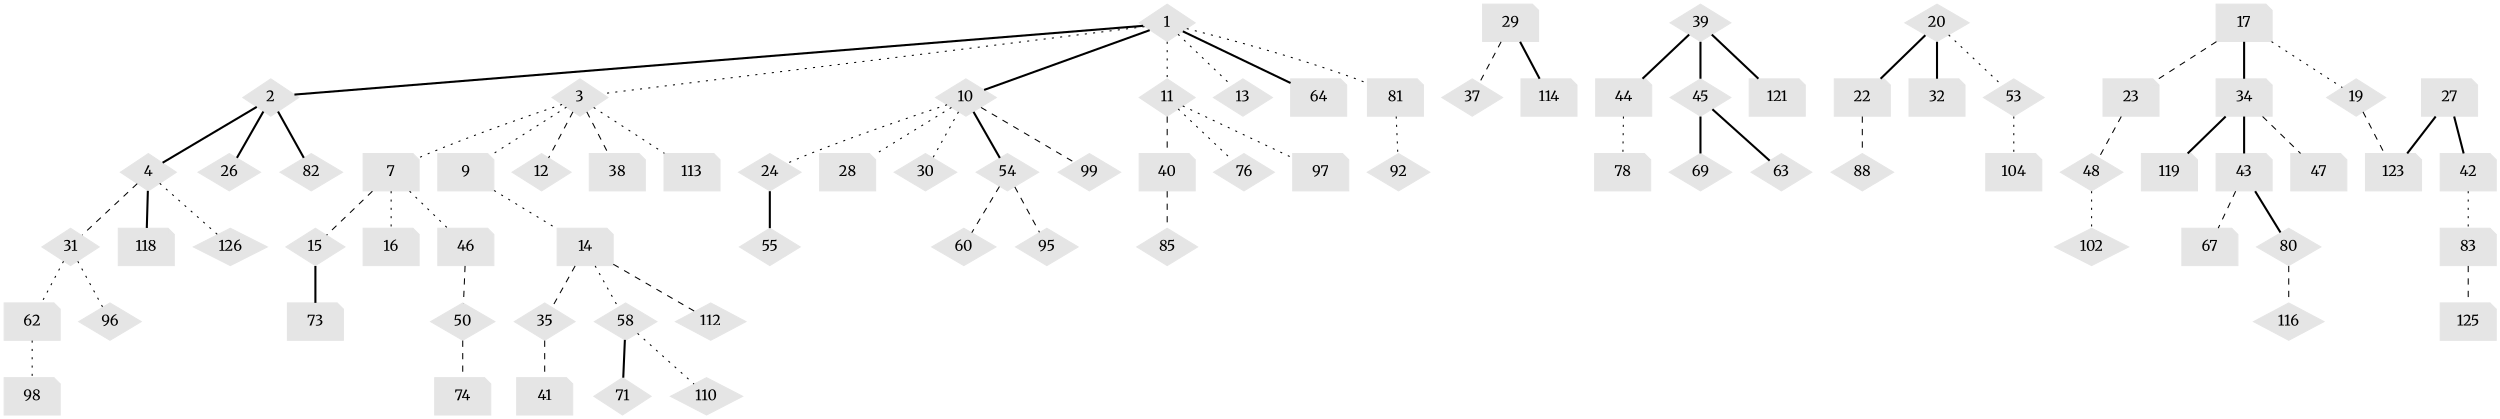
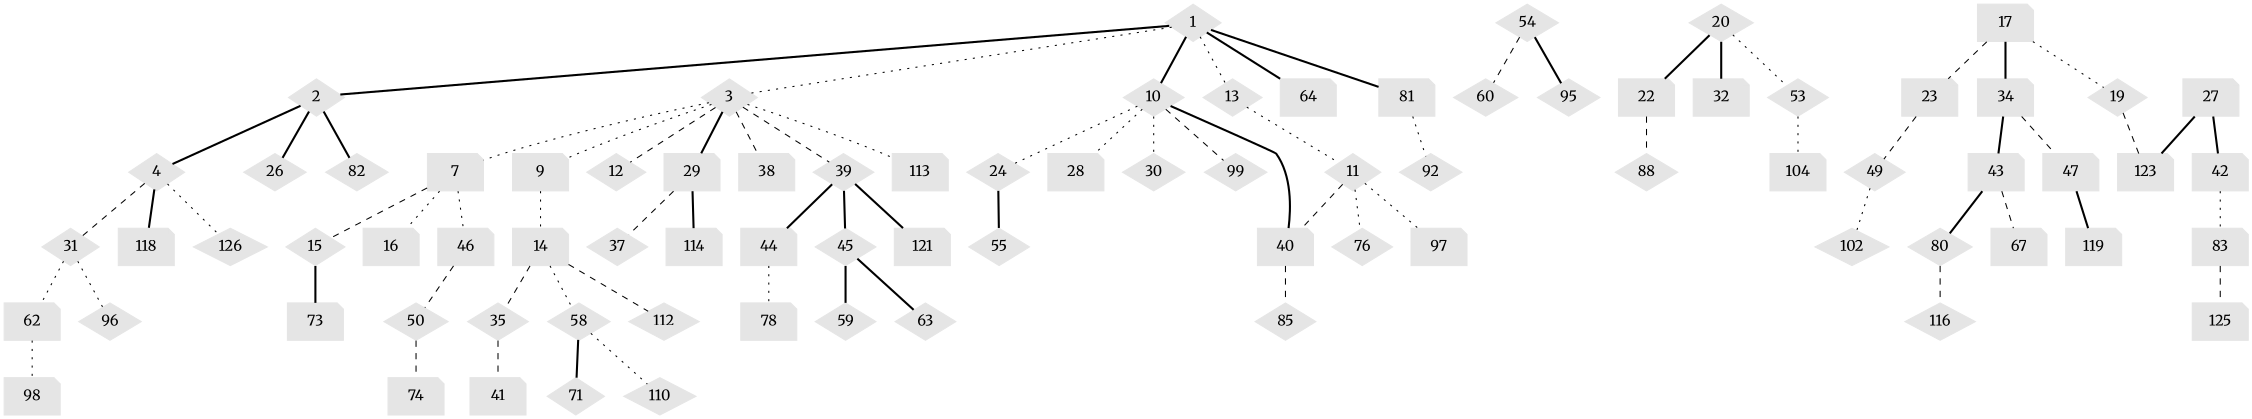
edge "1" -- "81": style dotted -> bold
edge "1" -- "11": now "13" -- "11"
edge "3" -- "29": added
edge "3" -- "39": added
edge "10" -- "54": now "10" -- "40"
edge "34" -- "119": now "47" -- "119"
node "69": label "69" -> "59"
node "48": label "48" -> "49"
edge "54" -- "95": style dashed -> bold
